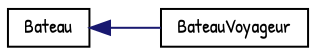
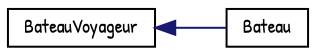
edge "BateauVoyageur" -> "Bateau": reversed
